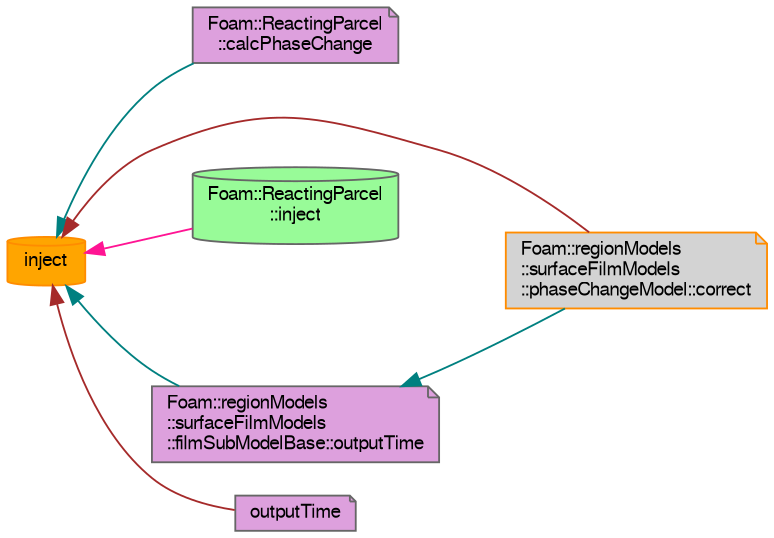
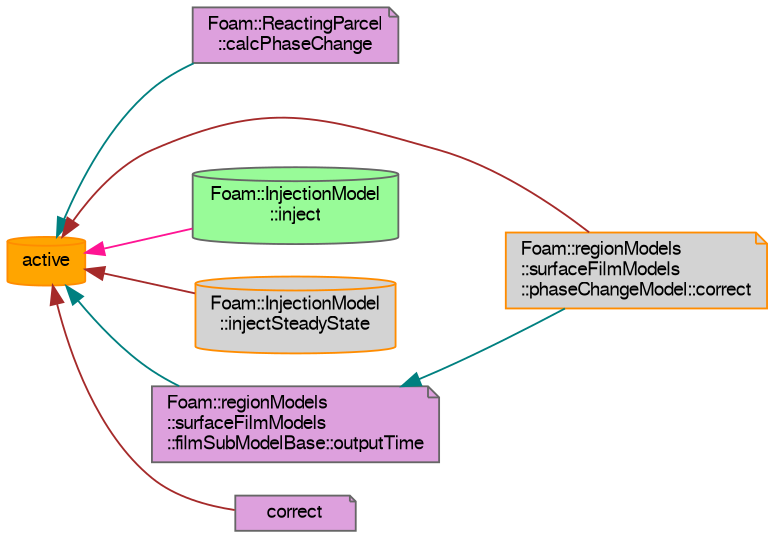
node "Foam::ReactingParcel ::inject": label "Foam::ReactingParcel ::inject" -> "Foam::InjectionModel ::inject"
node "inject": label "inject" -> "active"
node "Foam::InjectionModel ::injectSteadyState": added
node "outputTime": label "outputTime" -> "correct"
